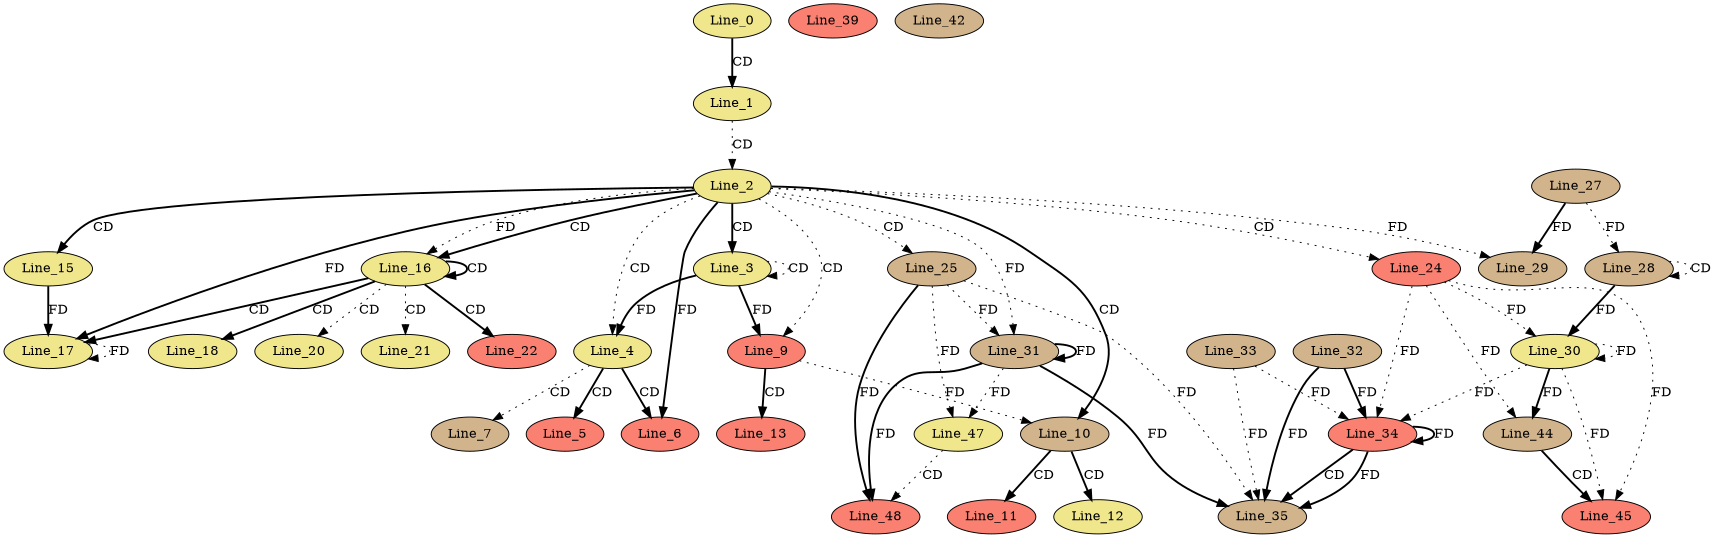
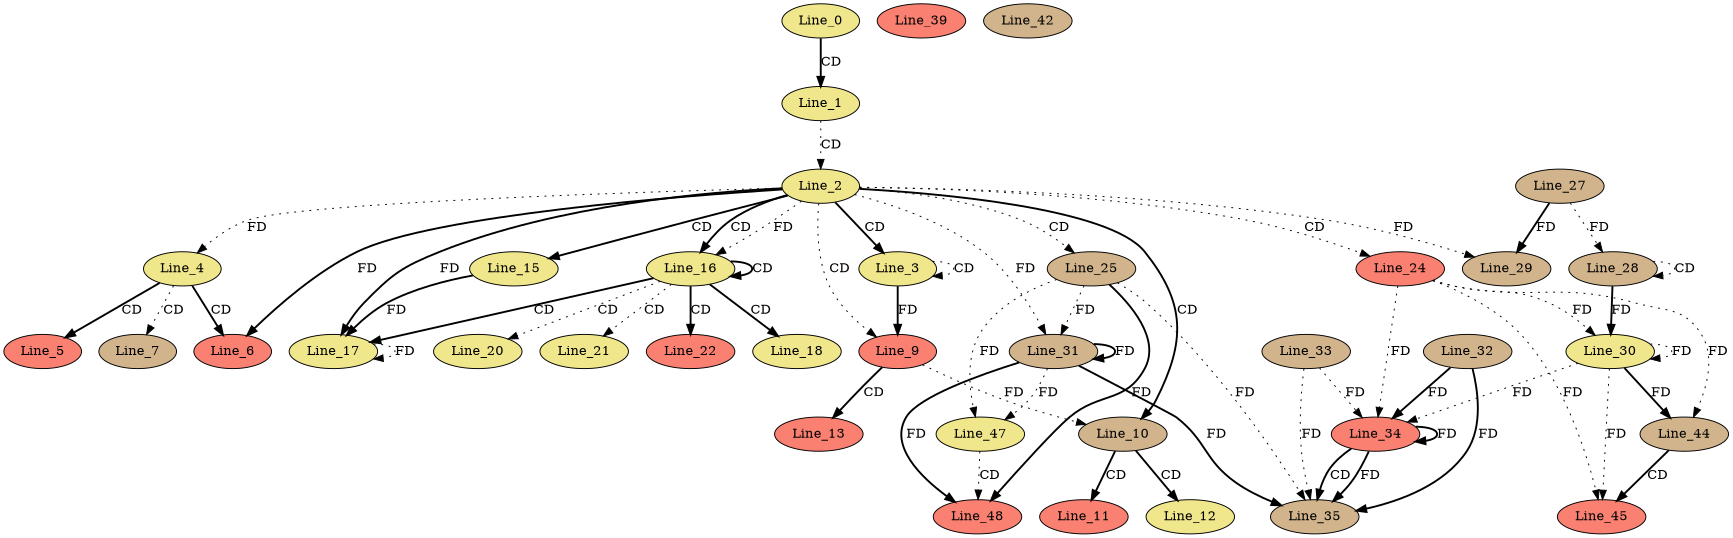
edge "Line_2" -> "Line_4": label "CD" -> "FD"
edge "Line_3" -> "Line_4": removed, label "FD"
